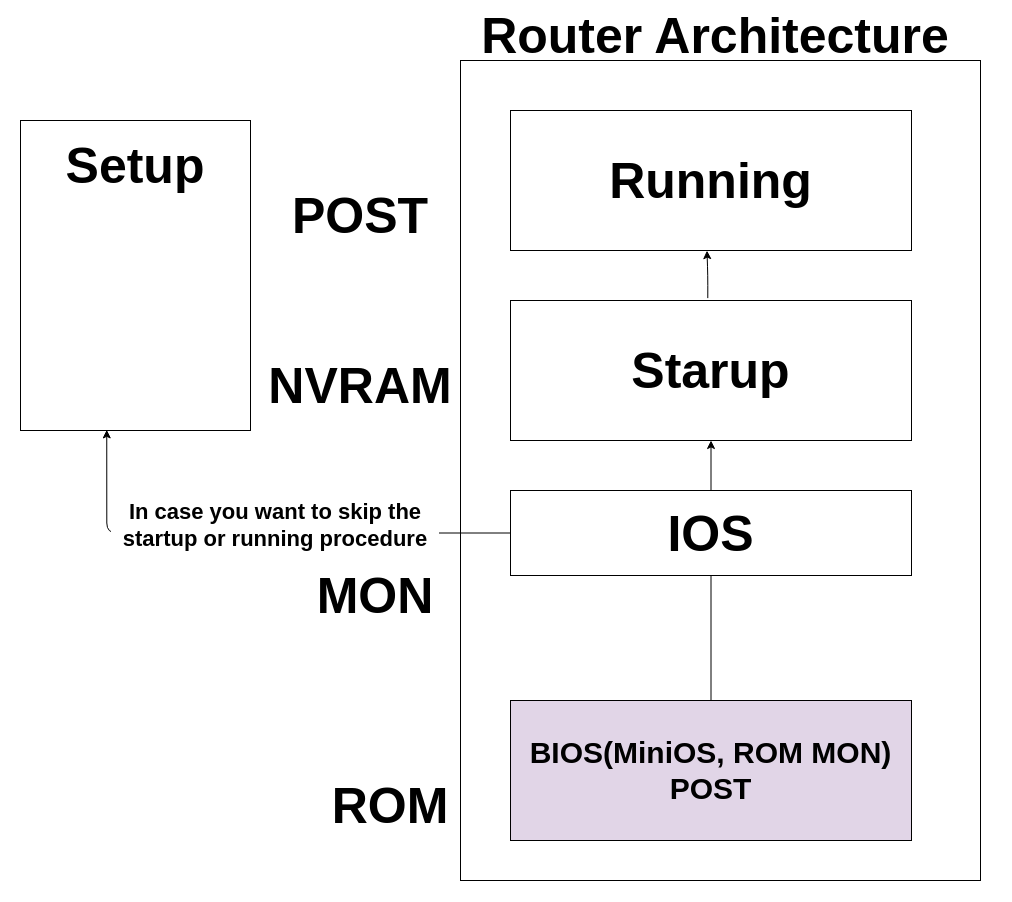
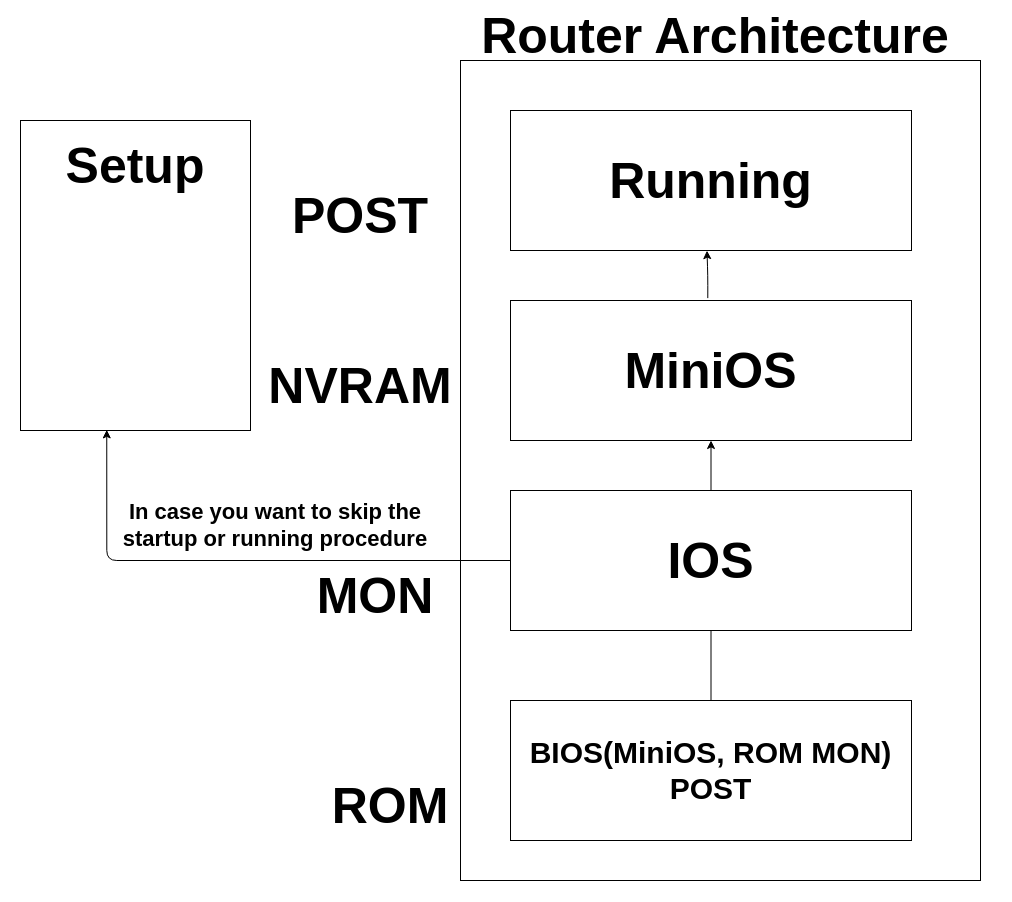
node "Starup": label "Starup" -> "MiniOS"
node "IOS": size 401x85 -> 401x140
node "BIOS(MiniOS, ROM MON)POST": fillcolor #e1d5e7 -> #ffffff
